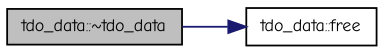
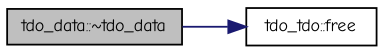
node "tdo_data::free": label "tdo_data::free" -> "tdo_tdo::free"
